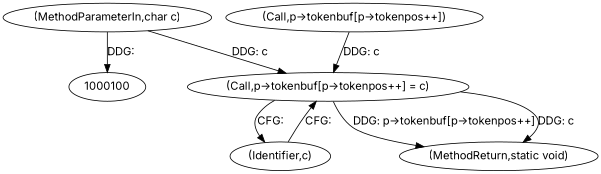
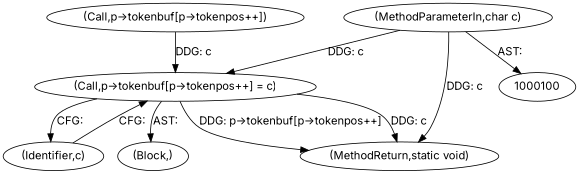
edge "(MethodParameterIn,char c)" -> "1000100": label "DDG: " -> "AST: "
edge "(MethodParameterIn,char c)" -> "(MethodReturn,static void)": added, label "DDG: c"
node "(Block,)": added
